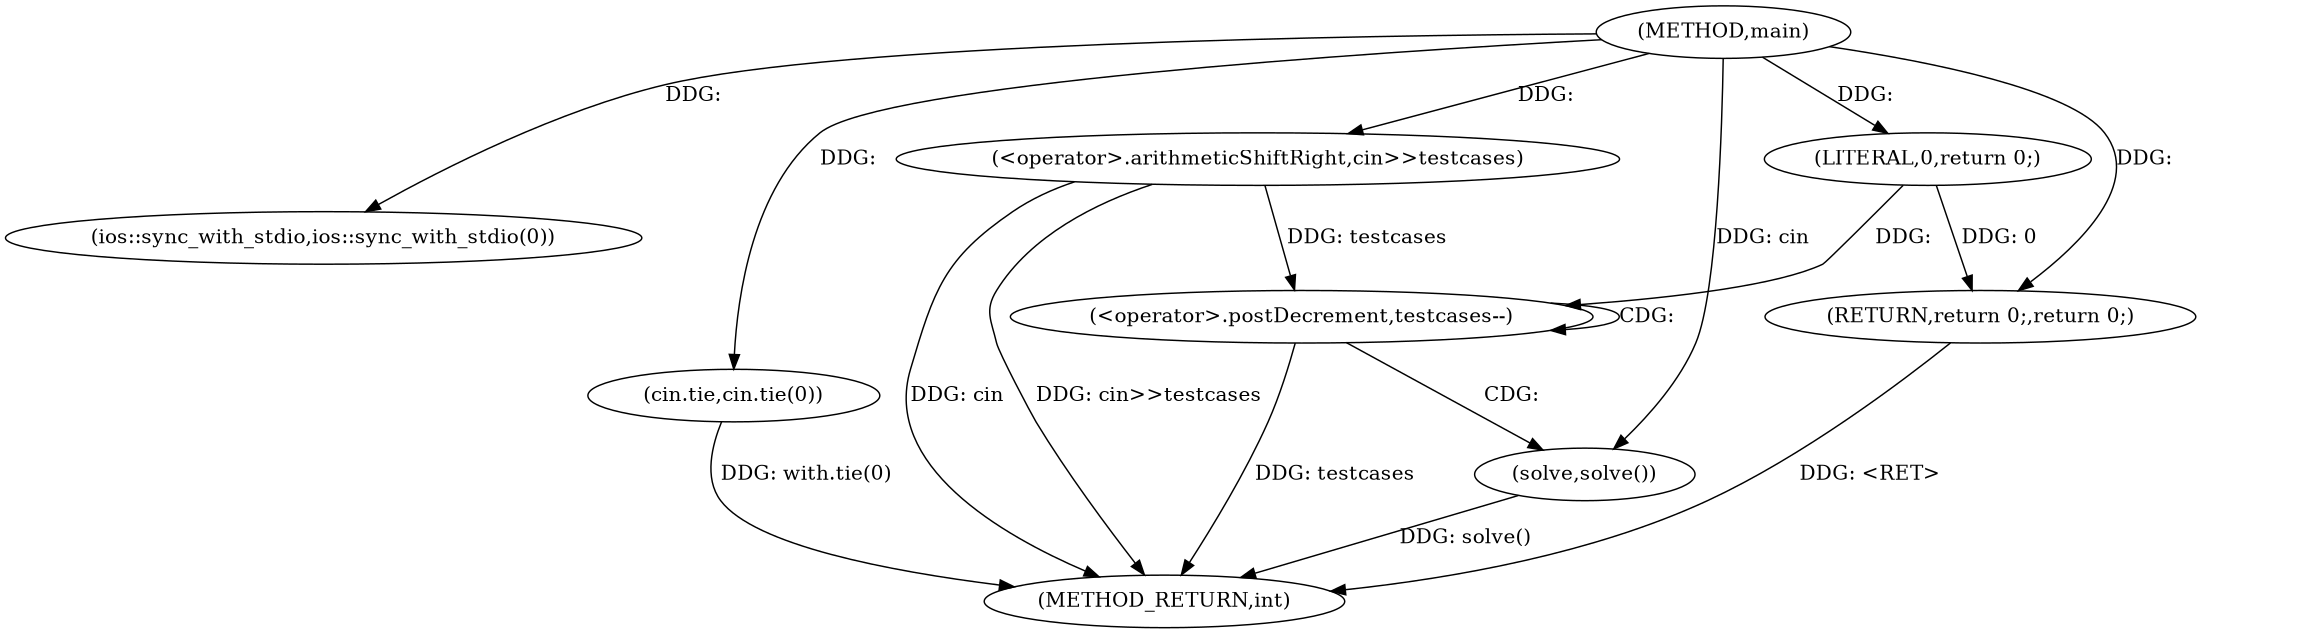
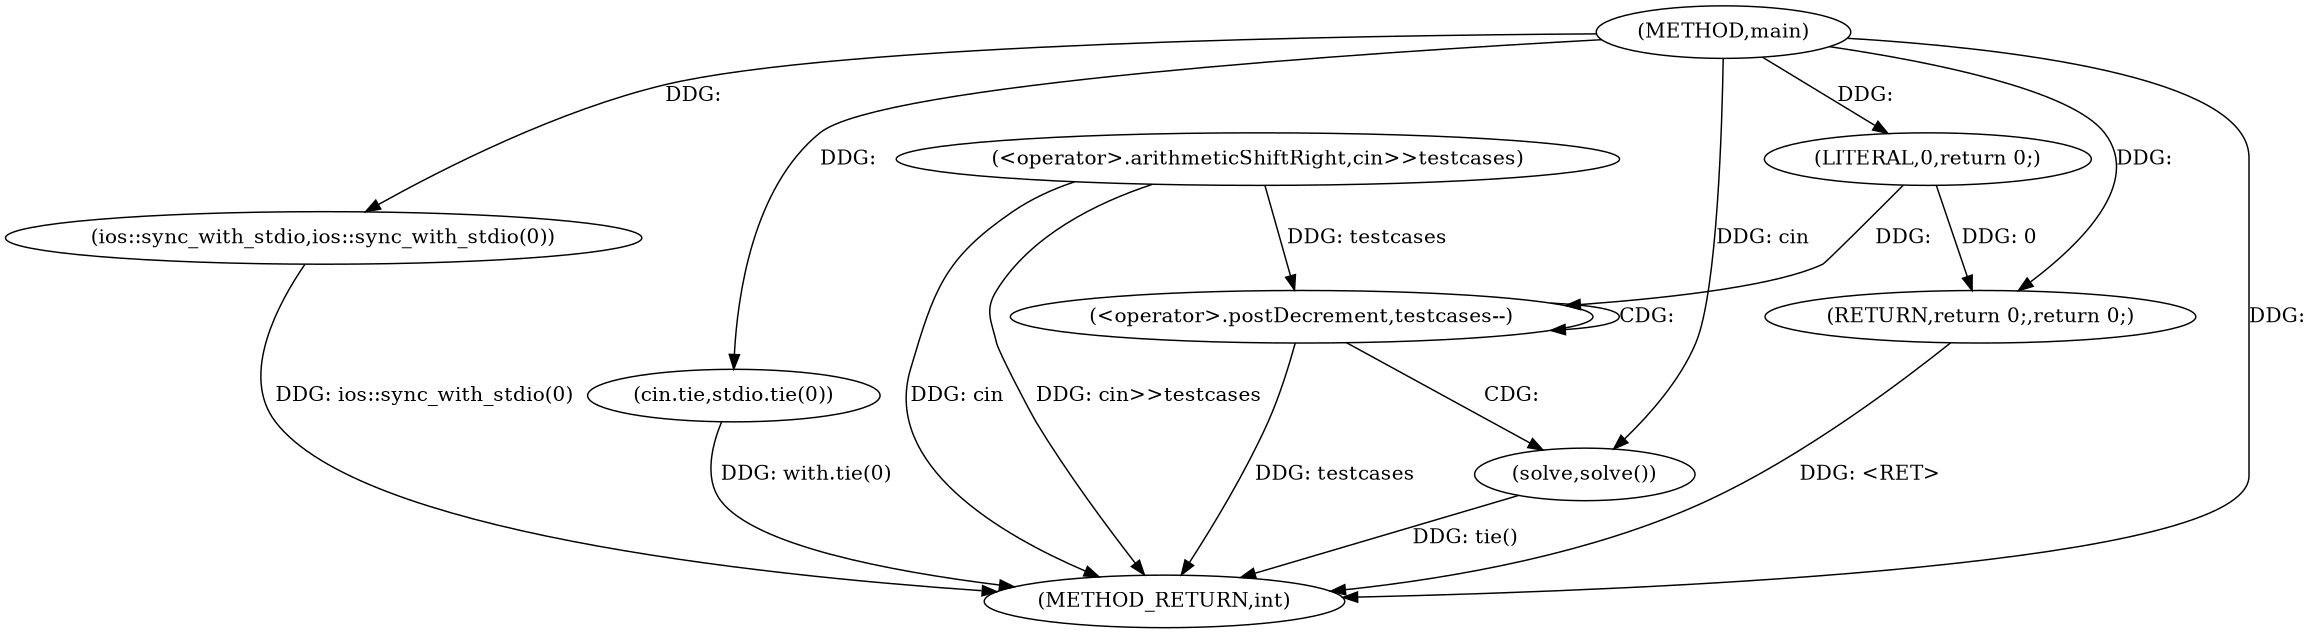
edge "(METHOD,main)" -> "(<operator>.arithmeticShiftRight,cin>>testcases)": now "(METHOD,main)" -> "(METHOD_RETURN,int)"
node "(cin.tie,cin.tie(0))": label "(cin.tie,cin.tie(0))" -> "(cin.tie,stdio.tie(0))"
edge "(ios::sync_with_stdio,ios::sync_with_stdio(0))" -> "(METHOD_RETURN,int)": added, label "DDG: ios::sync_with_stdio(0)"
edge "(solve,solve())" -> "(METHOD_RETURN,int)": label "DDG: solve()" -> "DDG: tie()"
